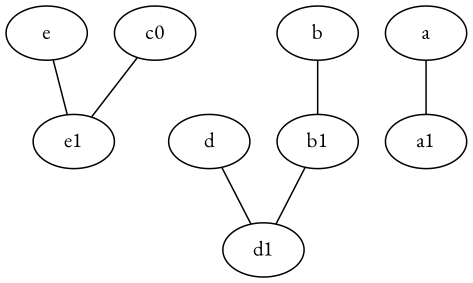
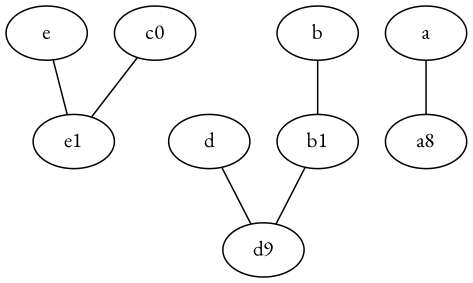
node "a1": label "a1" -> "a8"
node "d1": label "d1" -> "d9"
